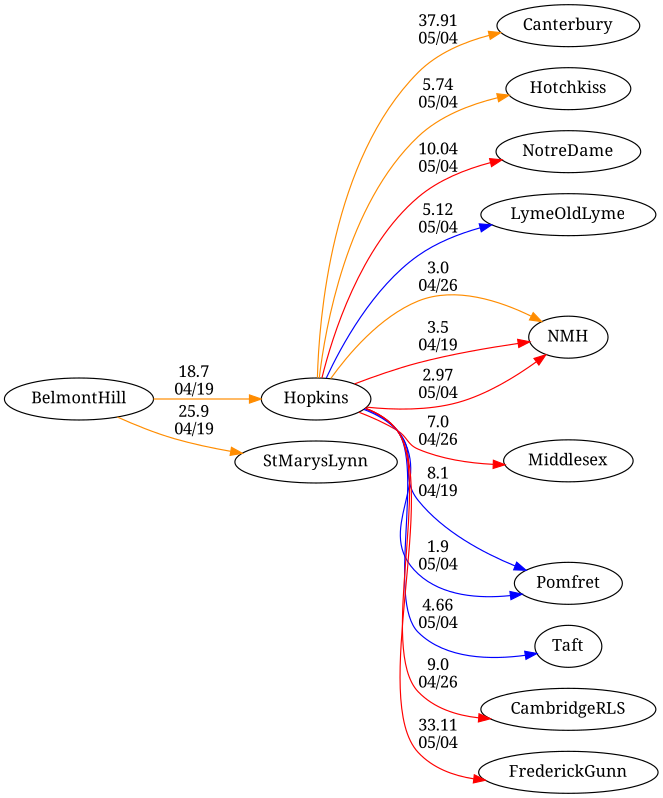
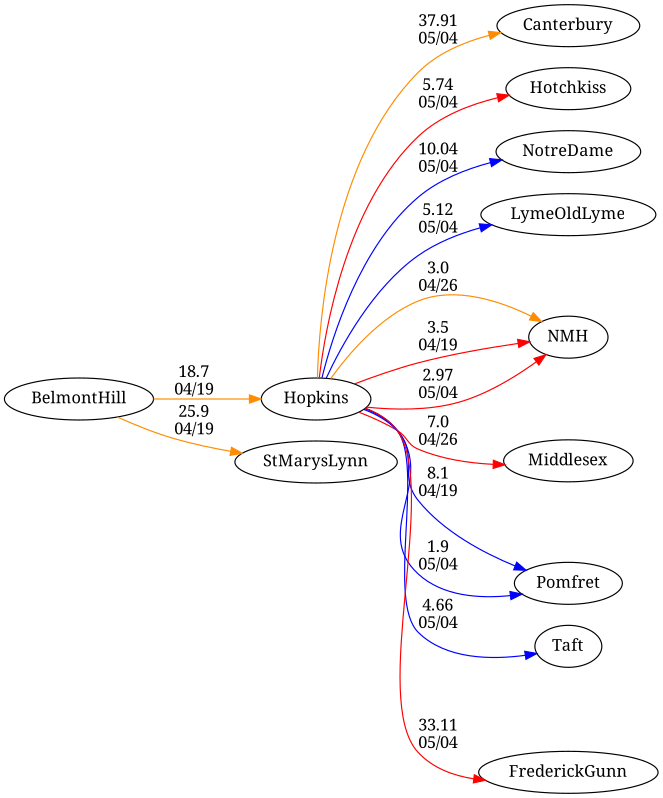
edge "Hopkins" -> "Hotchkiss": color darkorange -> red
edge "Hopkins" -> "NotreDame": color red -> blue
node "CambridgeRLS": removed
